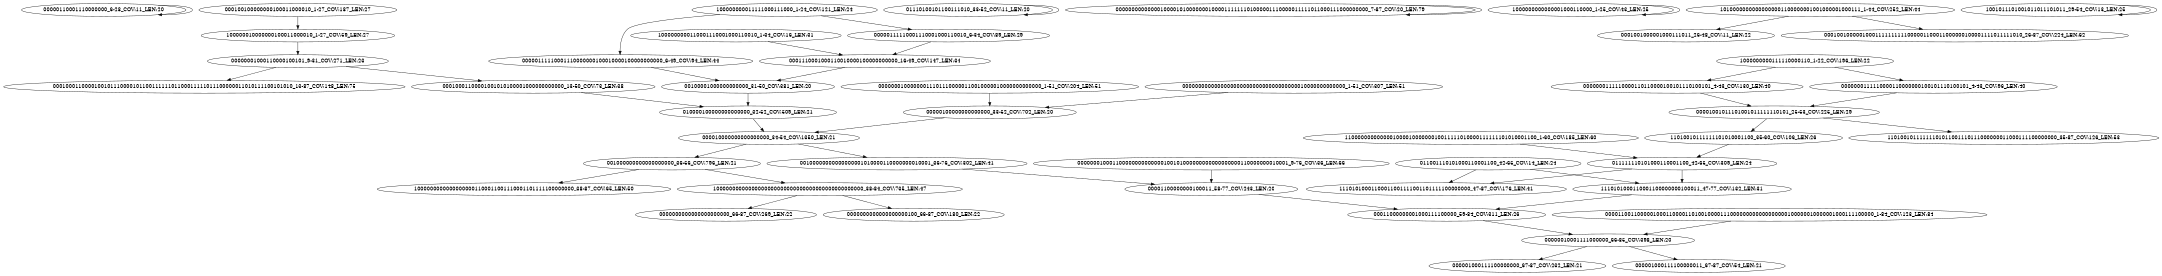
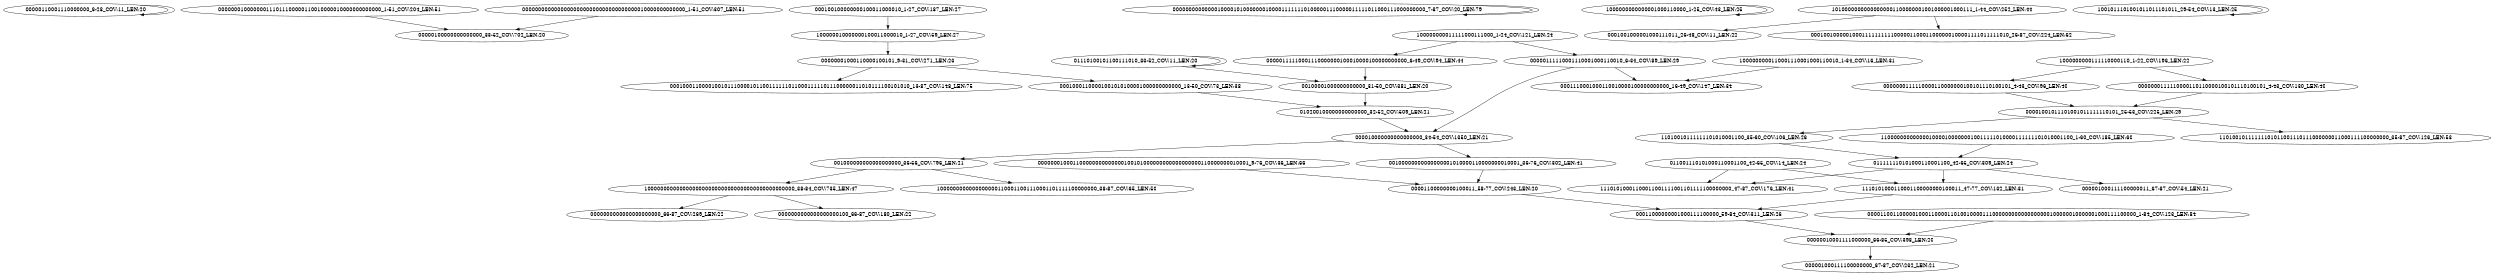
edge "0001110001000110010000100000000000_16-49_COV:147_LEN:34" -> "00100001000000000000_31-50_COV:381_LEN:20": now "01110100101100111010_33-52_COV:11_LEN:20" -> "00100001000000000000_31-50_COV:381_LEN:20"
node "010000100000000000000_32-52_COV:509_LEN:21": label "010000100000000000000_32-52_COV:509_LEN:21" -> "010200100000000000000_32-52_COV:509_LEN:21"
edge "00000100000000000000_33-52_COV:702_LEN:20" -> "000010000000000000000_34-54_COV:1350_LEN:21": now "00000111110001110001000110010_6-34_COV:89_LEN:29" -> "000010000000000000000_34-54_COV:1350_LEN:21"
edge "00000010001111000000_66-85_COV:398_LEN:20" -> "000001000111100000011_67-87_COV:54_LEN:21": now "011111110101000110001100_42-65_COV:309_LEN:24" -> "000001000111100000011_67-87_COV:54_LEN:21"
